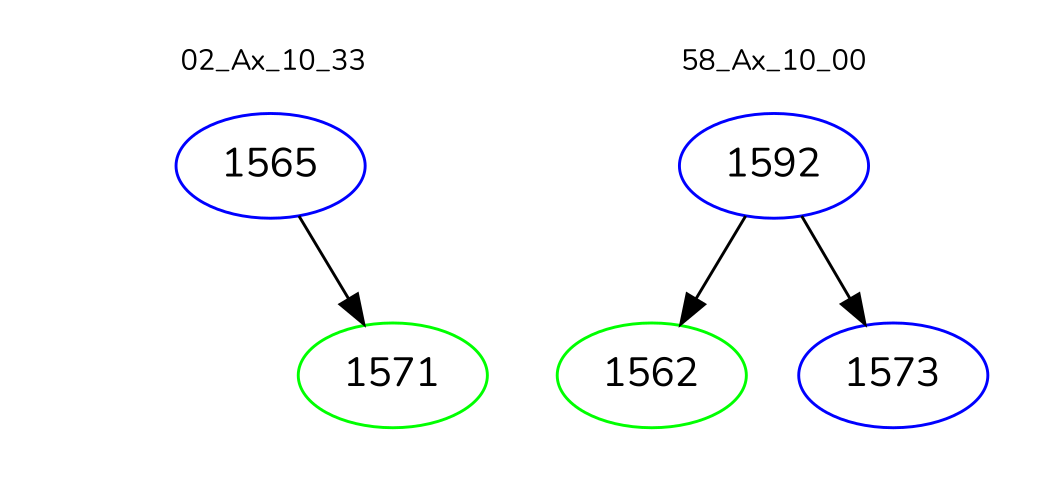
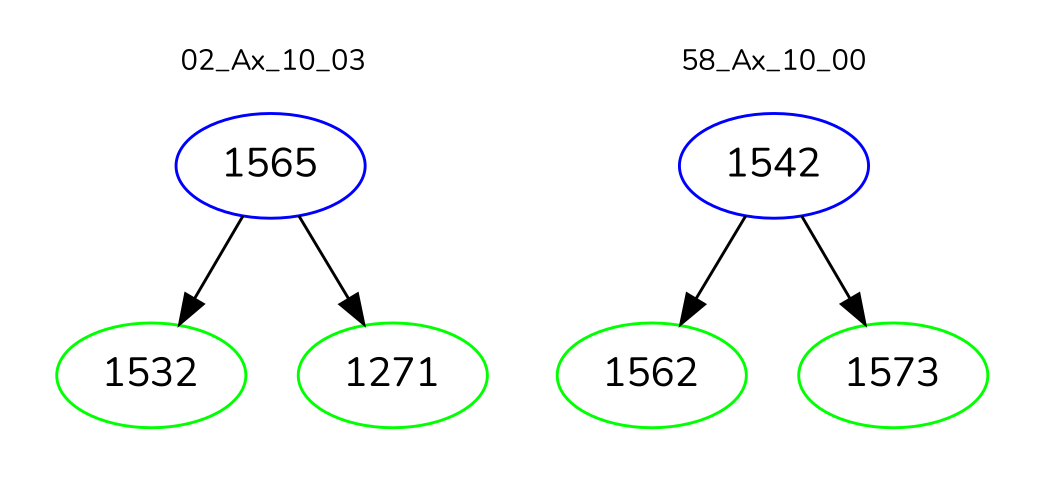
cluster "02_Ax_10_33": label "02_Ax_10_33" -> "02_Ax_10_03"
node "1592": label "1592" -> "1542"
node "1532": added
node "1571": label "1571" -> "1271"
node "1573": color blue -> green
